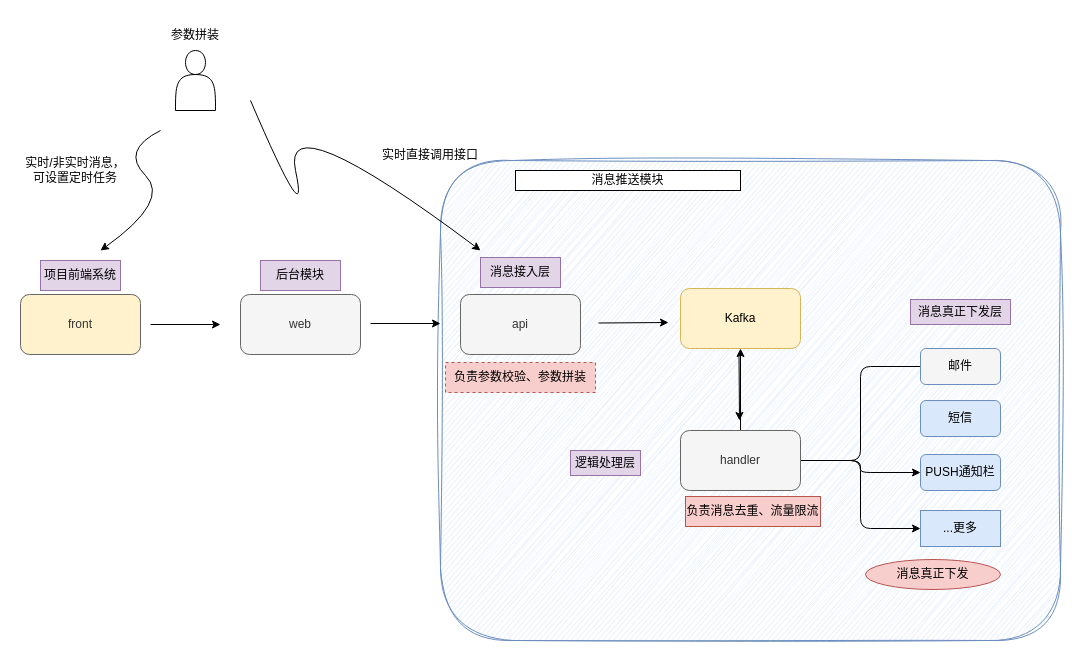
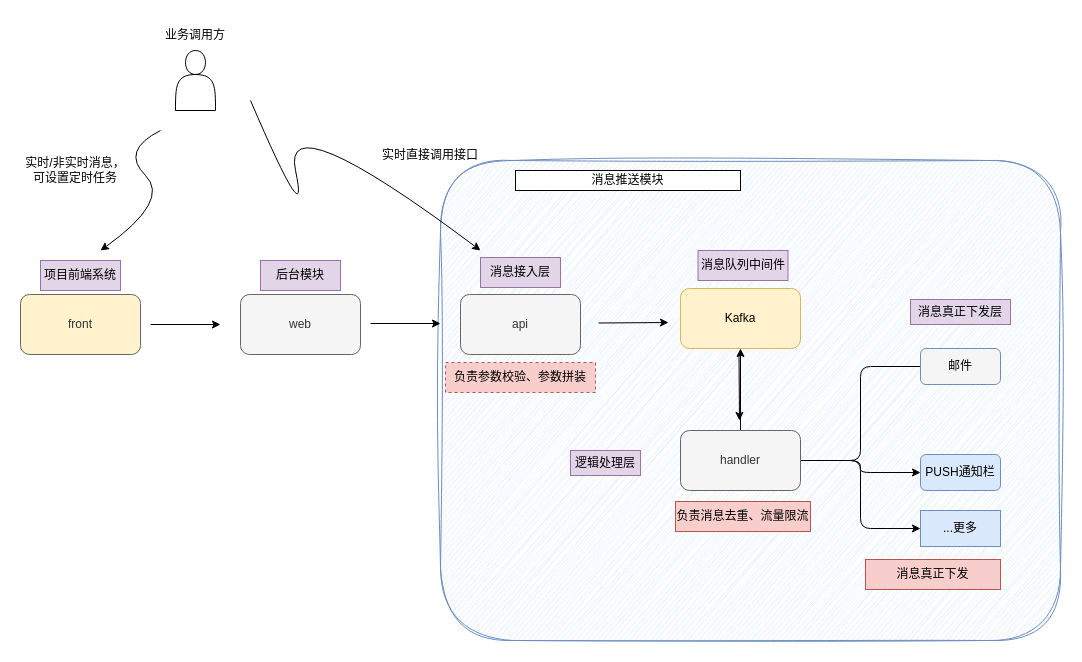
node "参数拼装": label "参数拼装" -> "业务调用方"
node "消息队列中间件": added
node "短信": removed
node "负责消息去重、流量限流": moved (753, 512) -> (743, 517)
node "消息真正下发": shape ellipse -> rectangle
